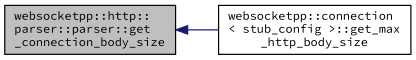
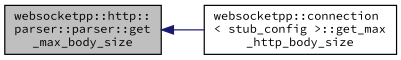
node "websocketpp::http:: parser::parser::get _connection_body_size": label "websocketpp::http:: parser::parser::get _connection_body_size" -> "websocketpp::http:: parser::parser::get _max_body_size"
